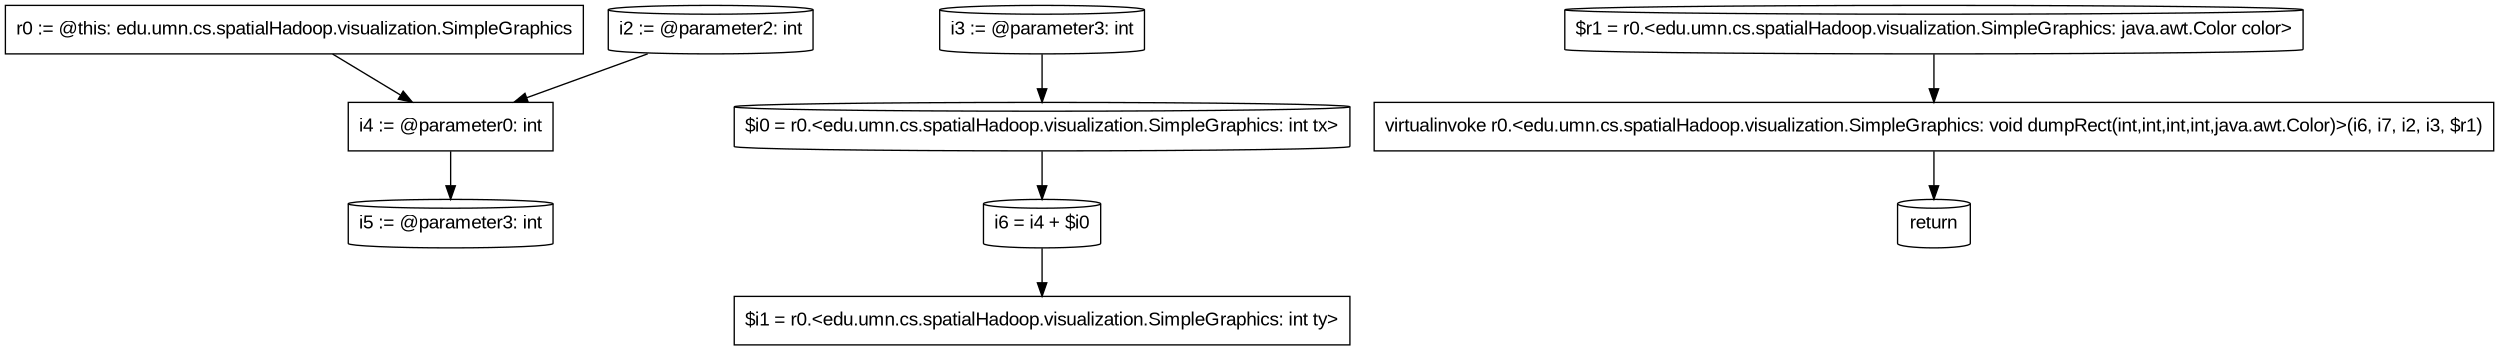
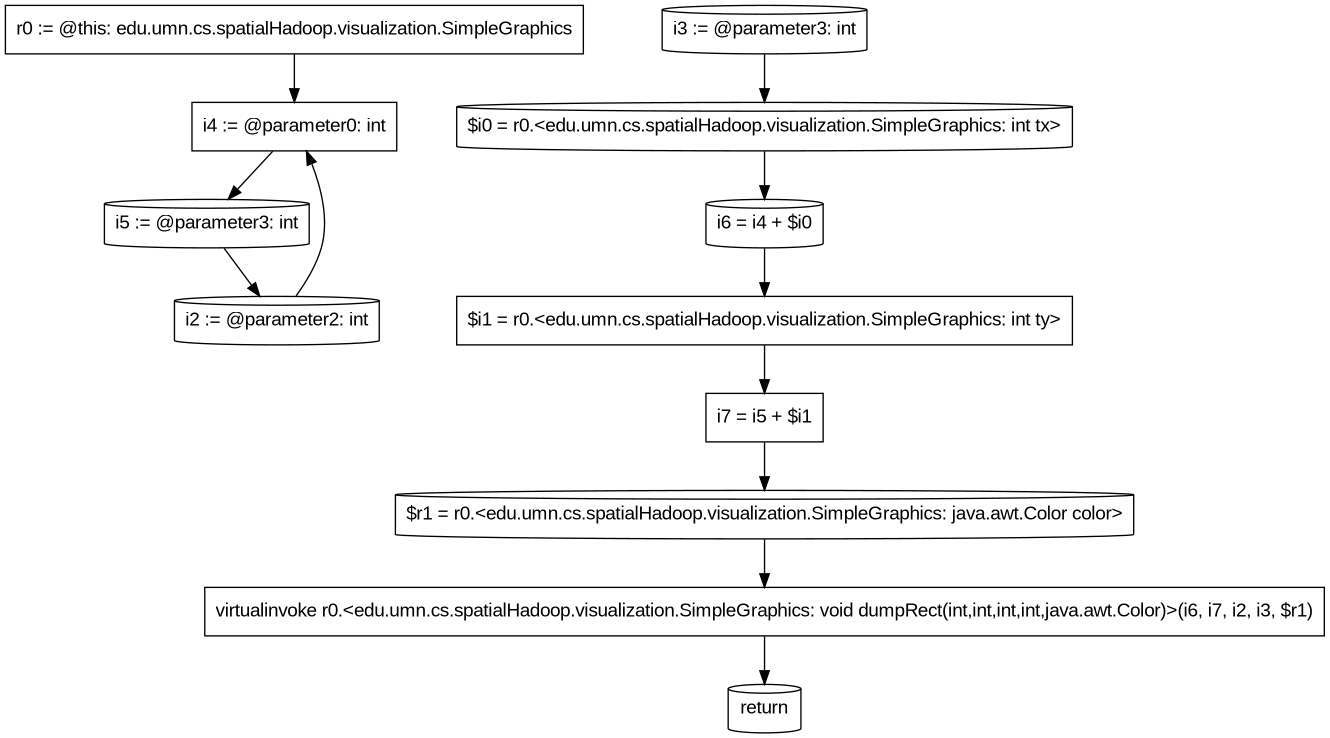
edge "i5 := @parameter3: int" -> "i2 := @parameter2: int": added
node "i7 = i5 + $i1": added
